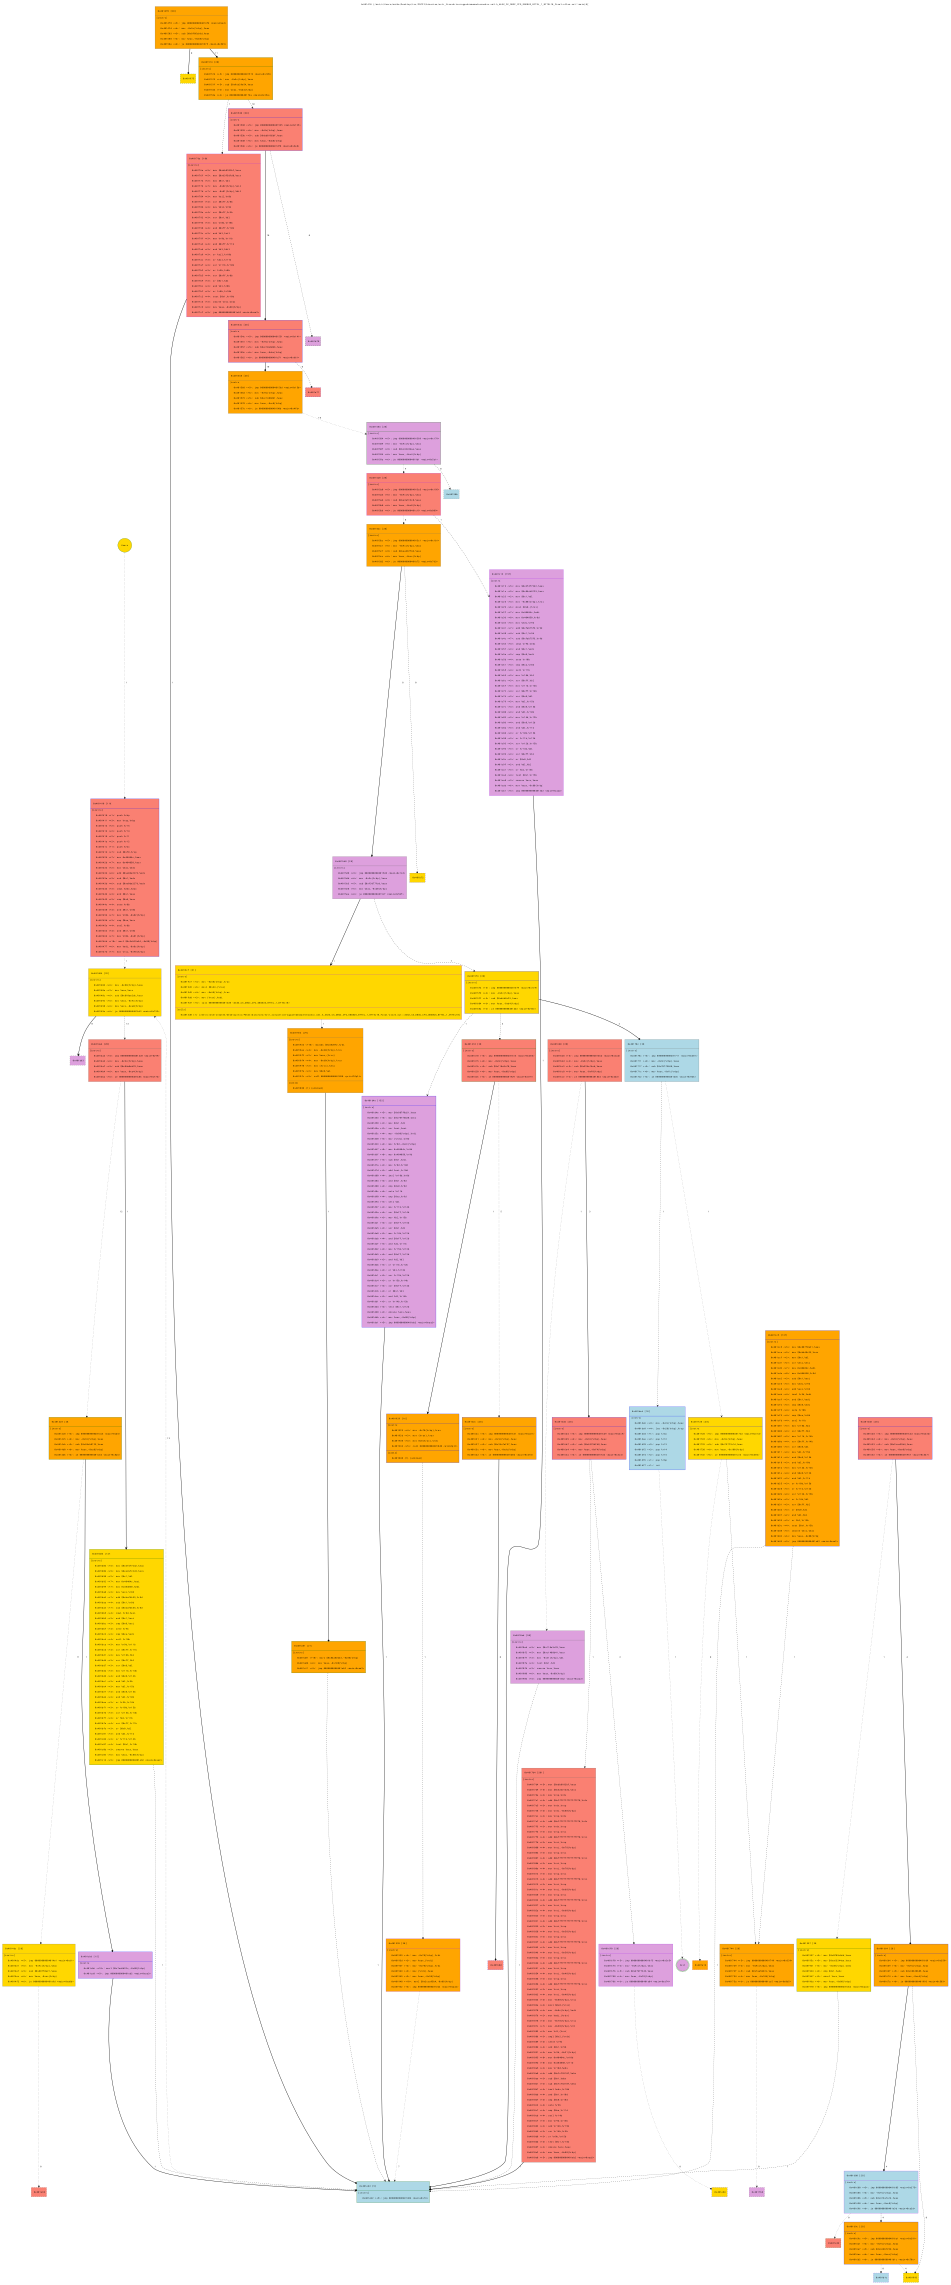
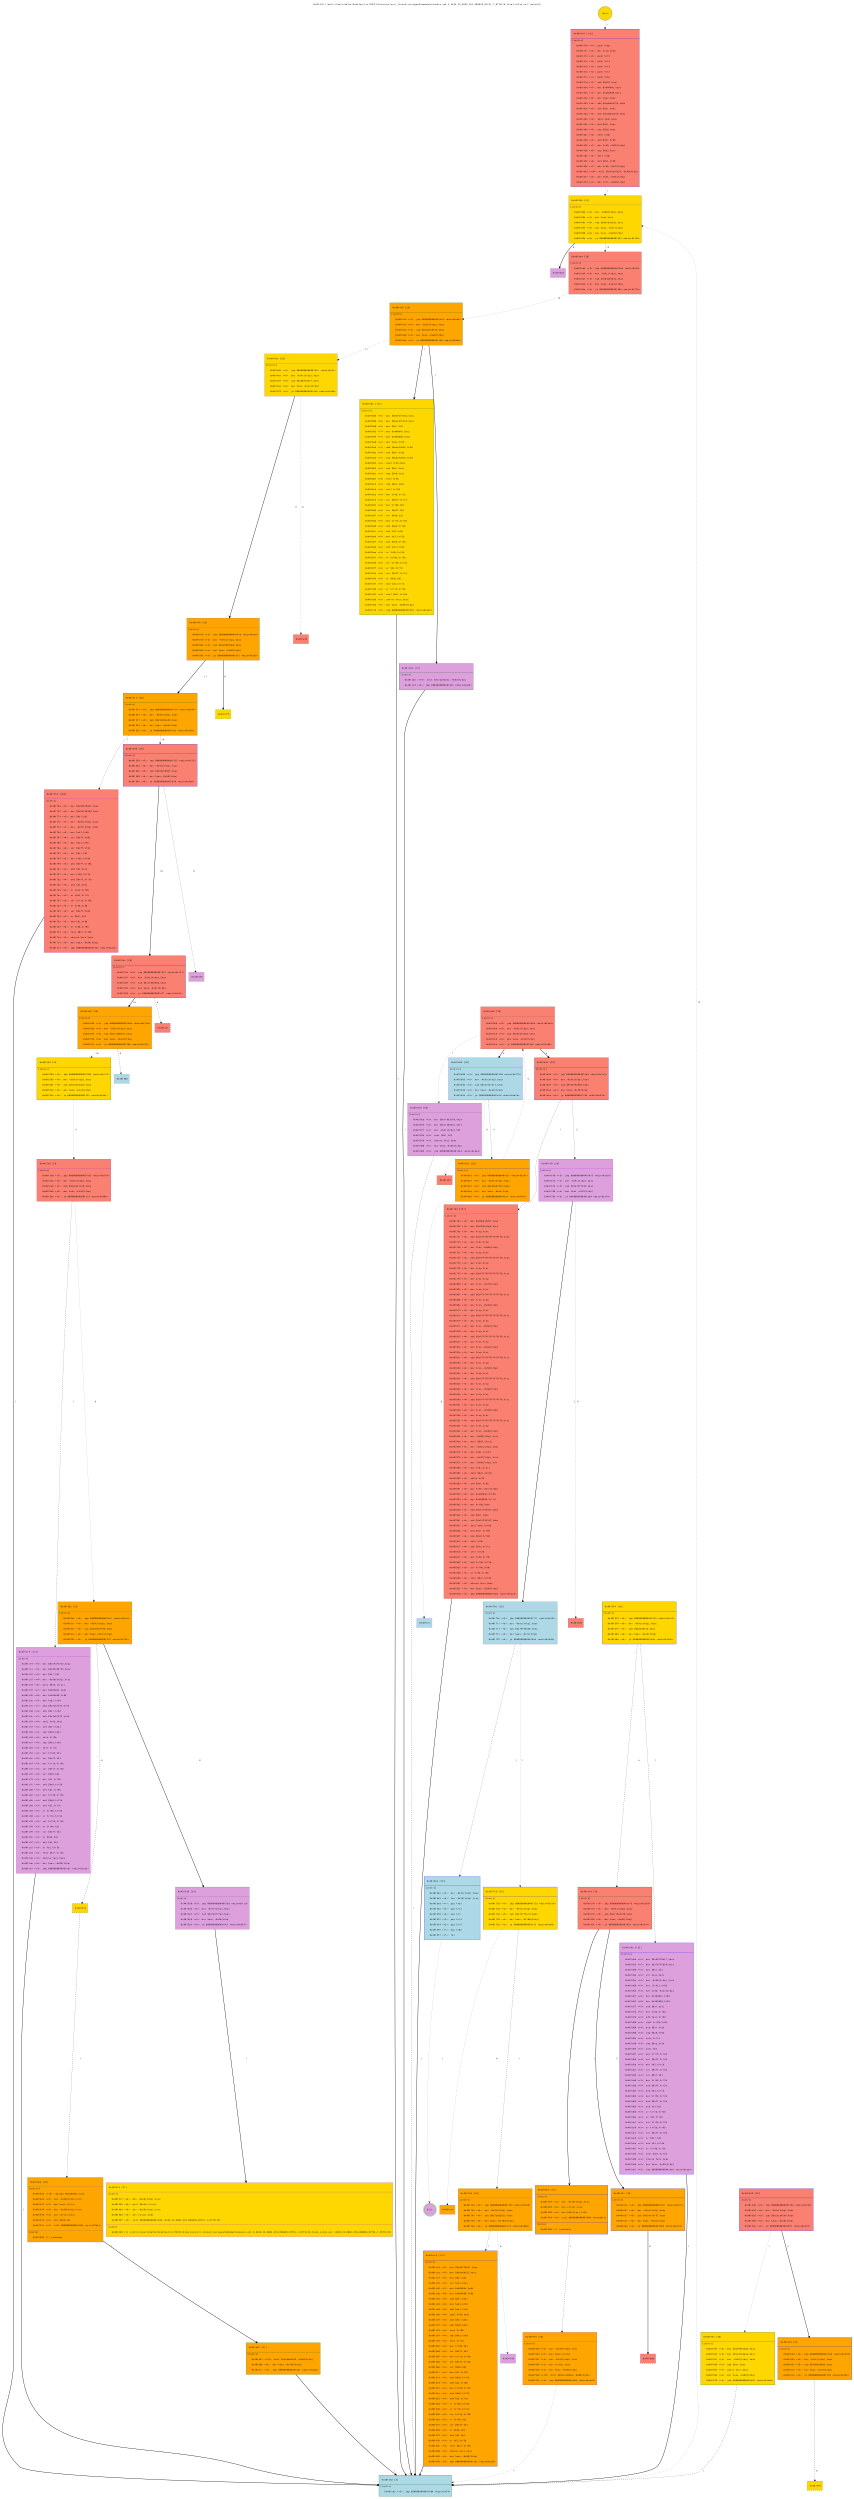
node "0x401584 [28]": fillcolor plum -> gold
edge "0x401584 [28]" -> "0x40190b": now "0x401568 [28]" -> "0x40190b"
edge "0x4014dc [28]" -> "0x4014f8 [28]": added, label "11"
edge "0x4015d8 [28]" -> "0x4015f4 [28]": removed, label "7"
edge "0x4015f4 [28]" -> "0x40170c [28]": now "0x4016f0 [28]" -> "0x40170c [28]"
edge "0x4019cf [21]" -> "0x4019e4 [29]": now "0x401b72" -> "0x4019e4 [29]"
edge "0x401610 [28]" -> "0x40162c [28]": style dotted -> bold
edge "0x4014a4 [28]" -> "0x401b86 [147]": now "0x4014c0 [28]" -> "0x401b86 [147]"
edge "0x401cc5 [137]" -> "0x401744 [28]": reversed
edge "0x401a01 [21]" -> "0x401eb2 [5]": style dashed -> bold
node "0x401cb6 [15]": color blue -> darkgreen
edge "0x401cc5 [137]" -> "0x401eb2 [5]": style dashed -> bold
edge "0x401b86 [147]" -> "0x401eb2 [5]": style dashed -> bold
edge "0x401664 [28]" -> "0x401680 [28]": now "0x4016b8 [28]" -> "0x401680 [28]"
node "0x401e84": fillcolor gold -> salmon
edge "0x40169c [28]" -> "0x401993": now "0x40169c [28]" -> "0x4016b8 [28]"
